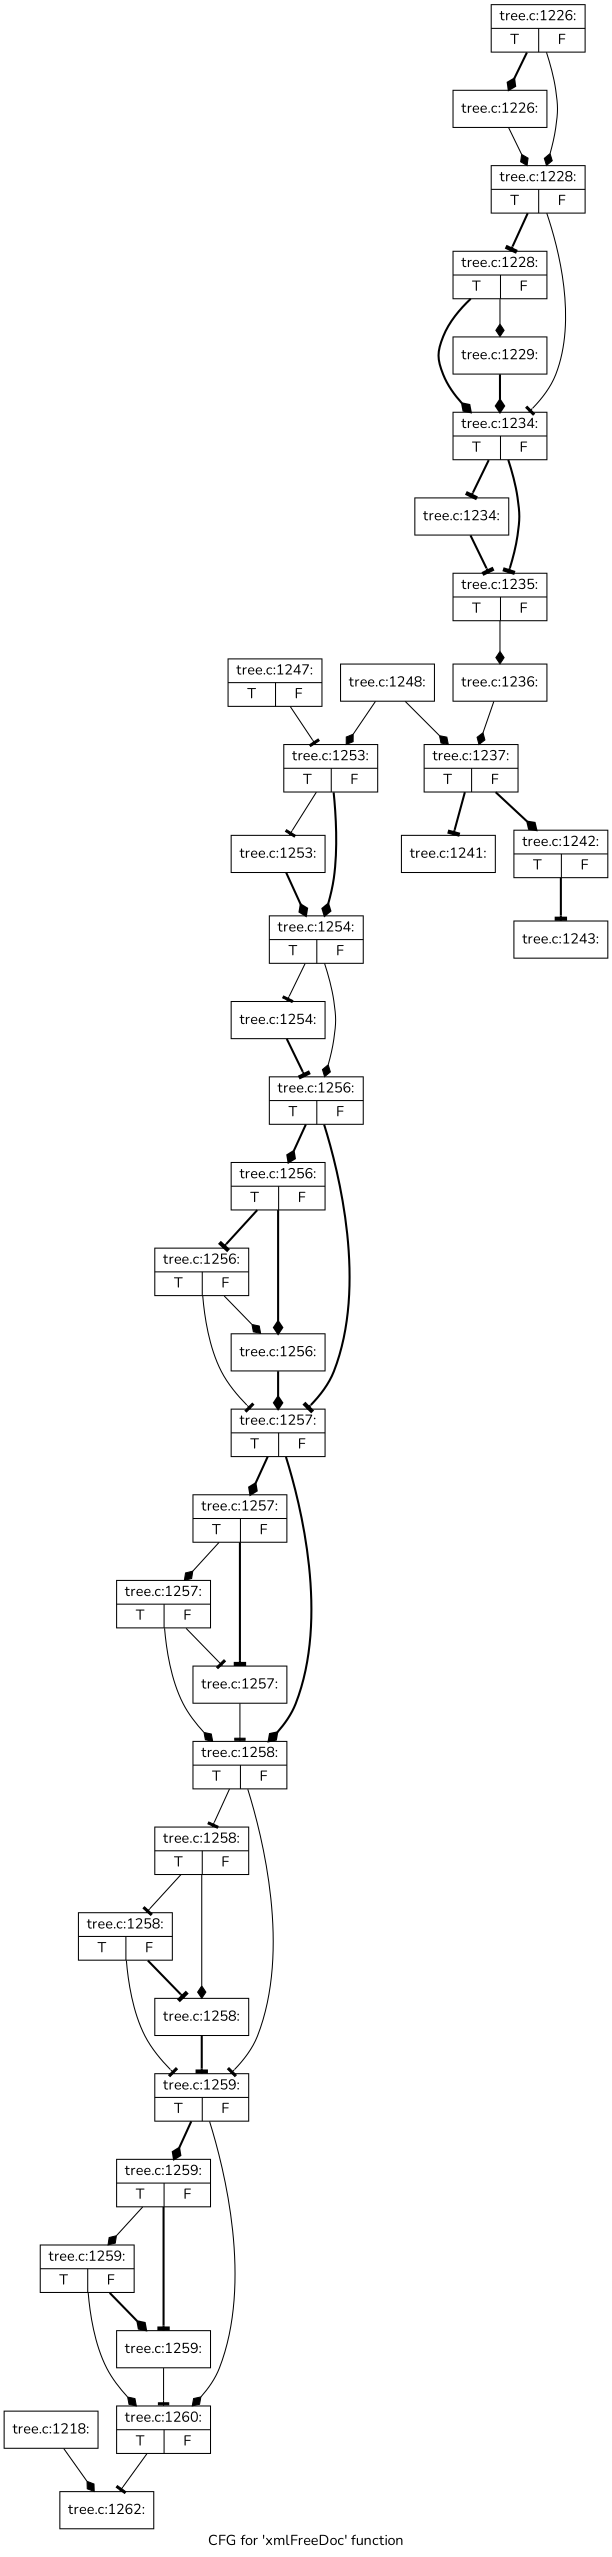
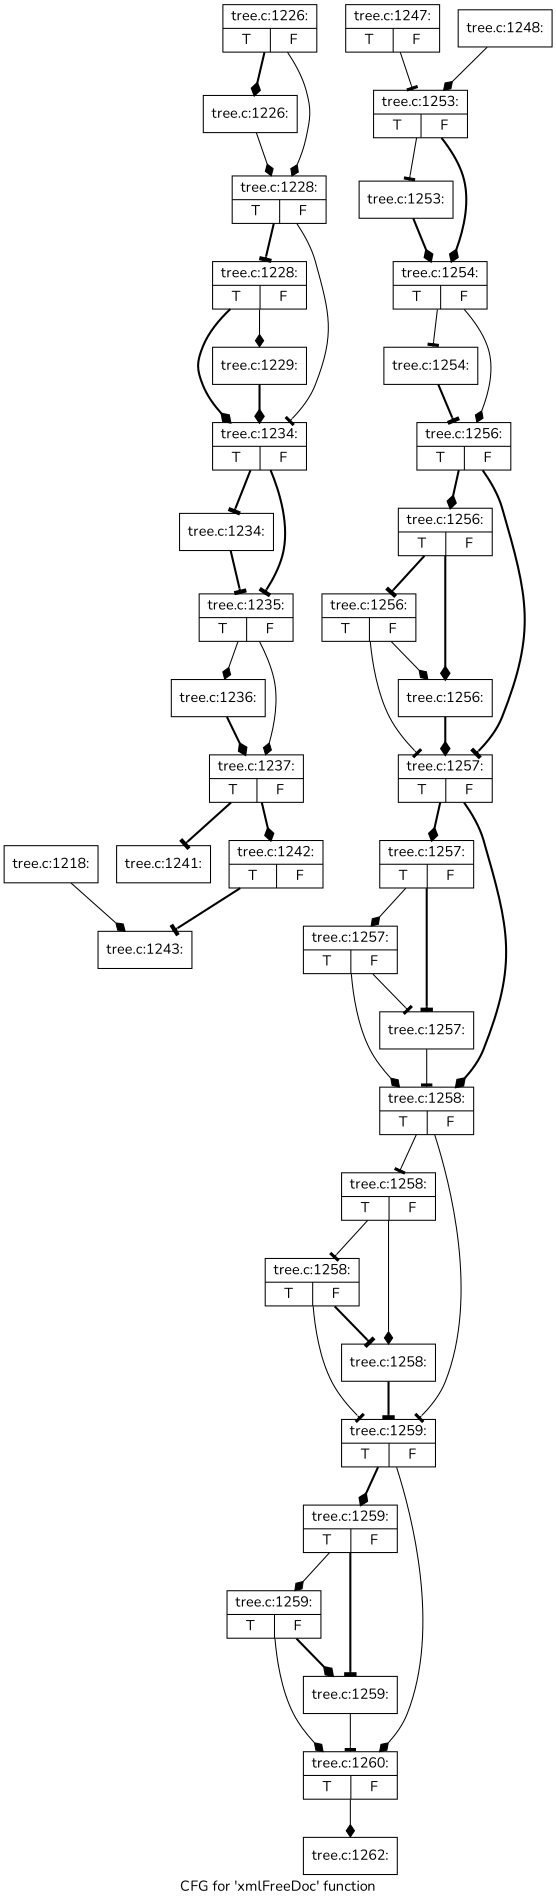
edge "tree.c:1236:" -> "tree.c:1237:": style solid -> bold
edge "tree.c:1248:" -> "tree.c:1237:": now "tree.c:1235:" -> "tree.c:1237:"
edge "tree.c:1218:" -> "tree.c:1262:": now "tree.c:1218:" -> "tree.c:1243:"
edge "tree.c:1260:" -> "tree.c:1262:": arrowhead tee -> diamond
